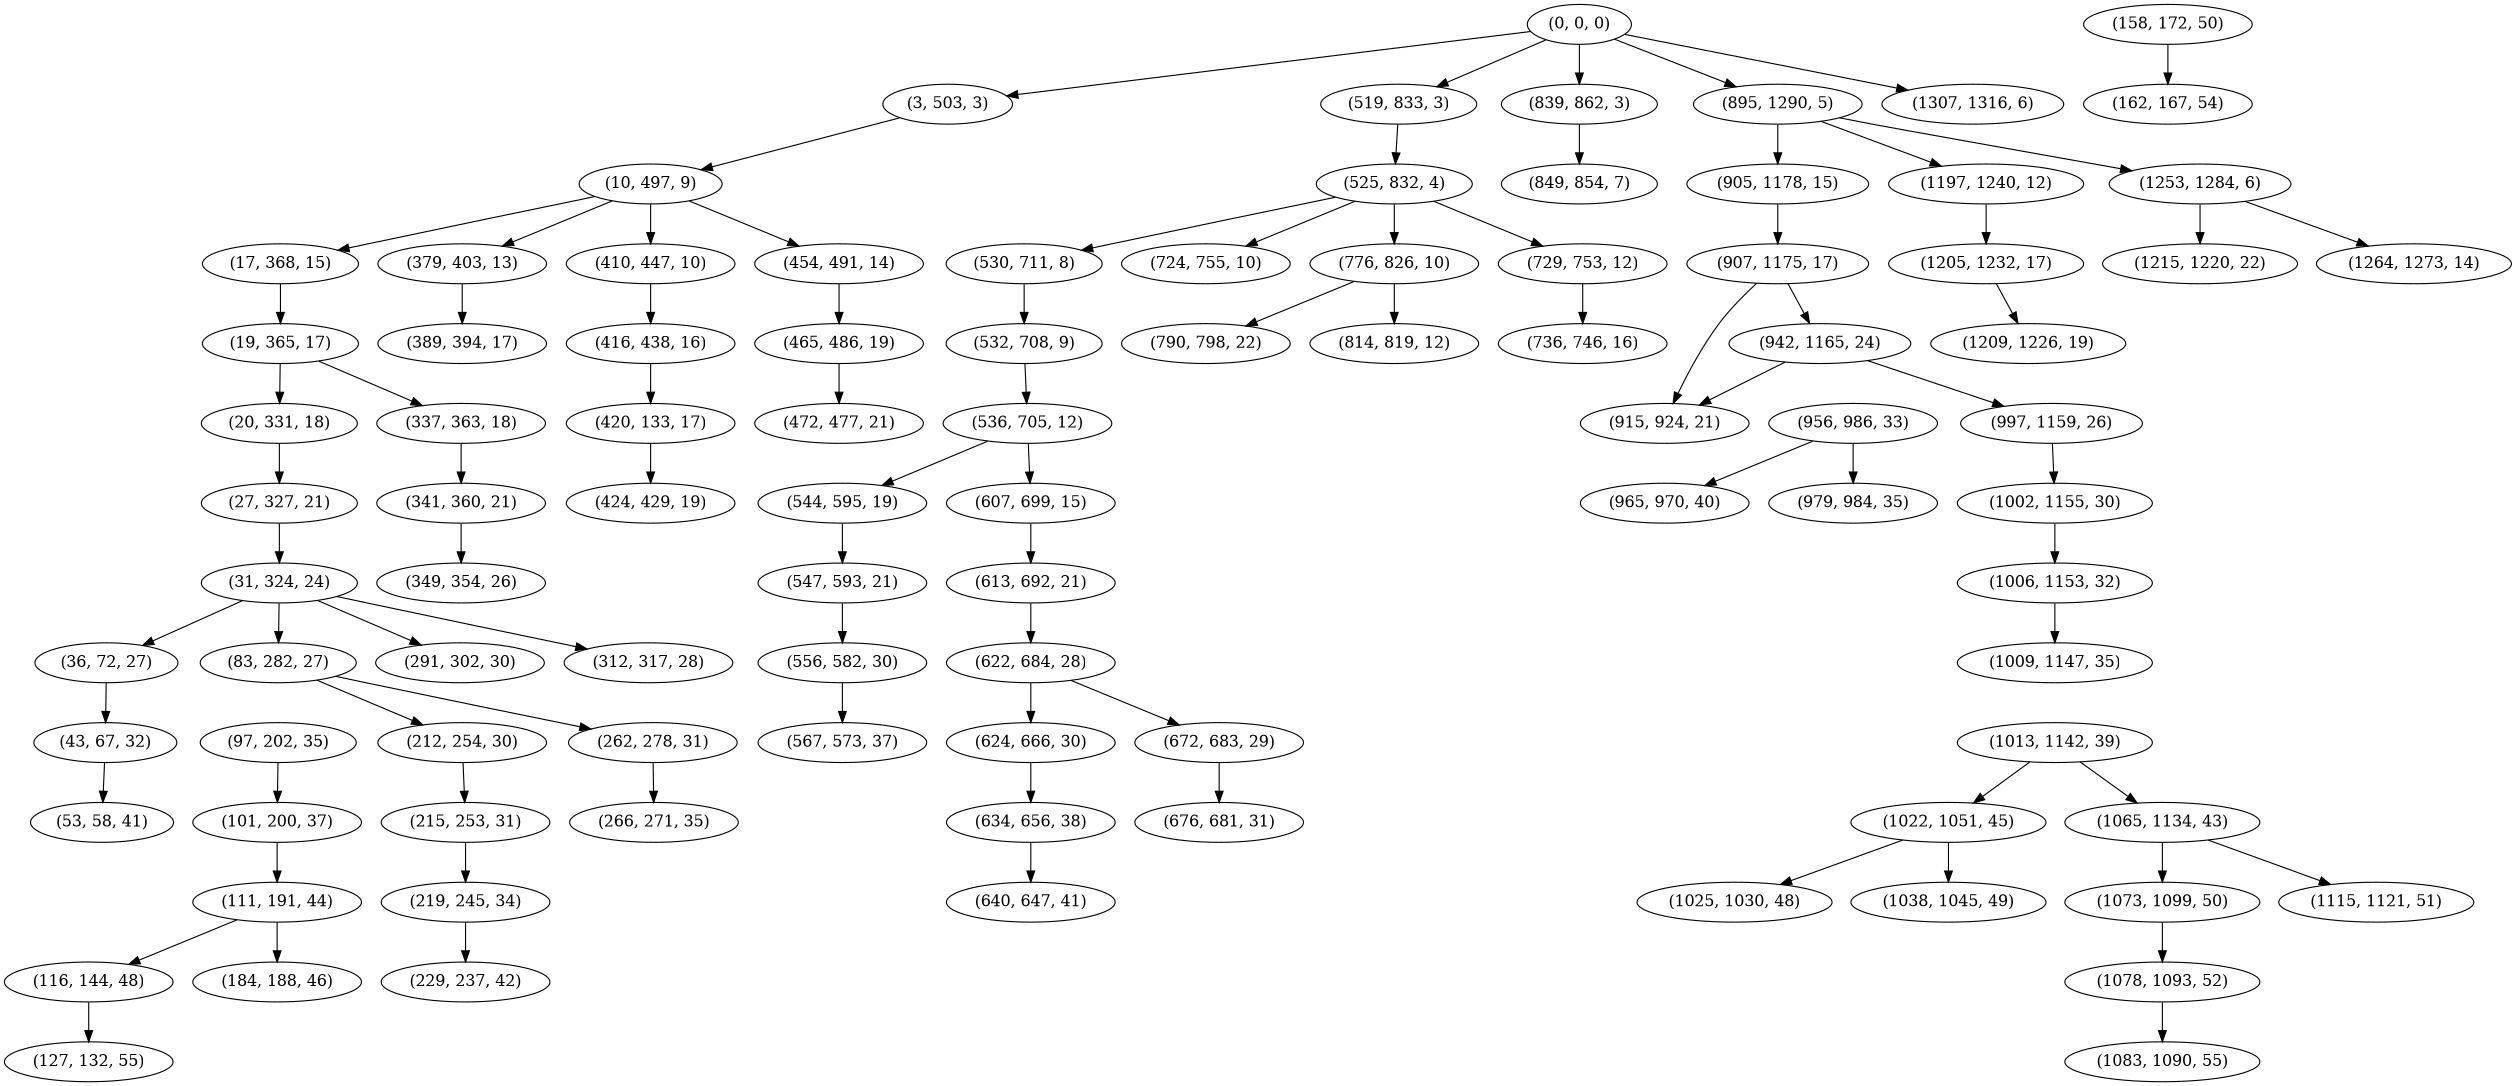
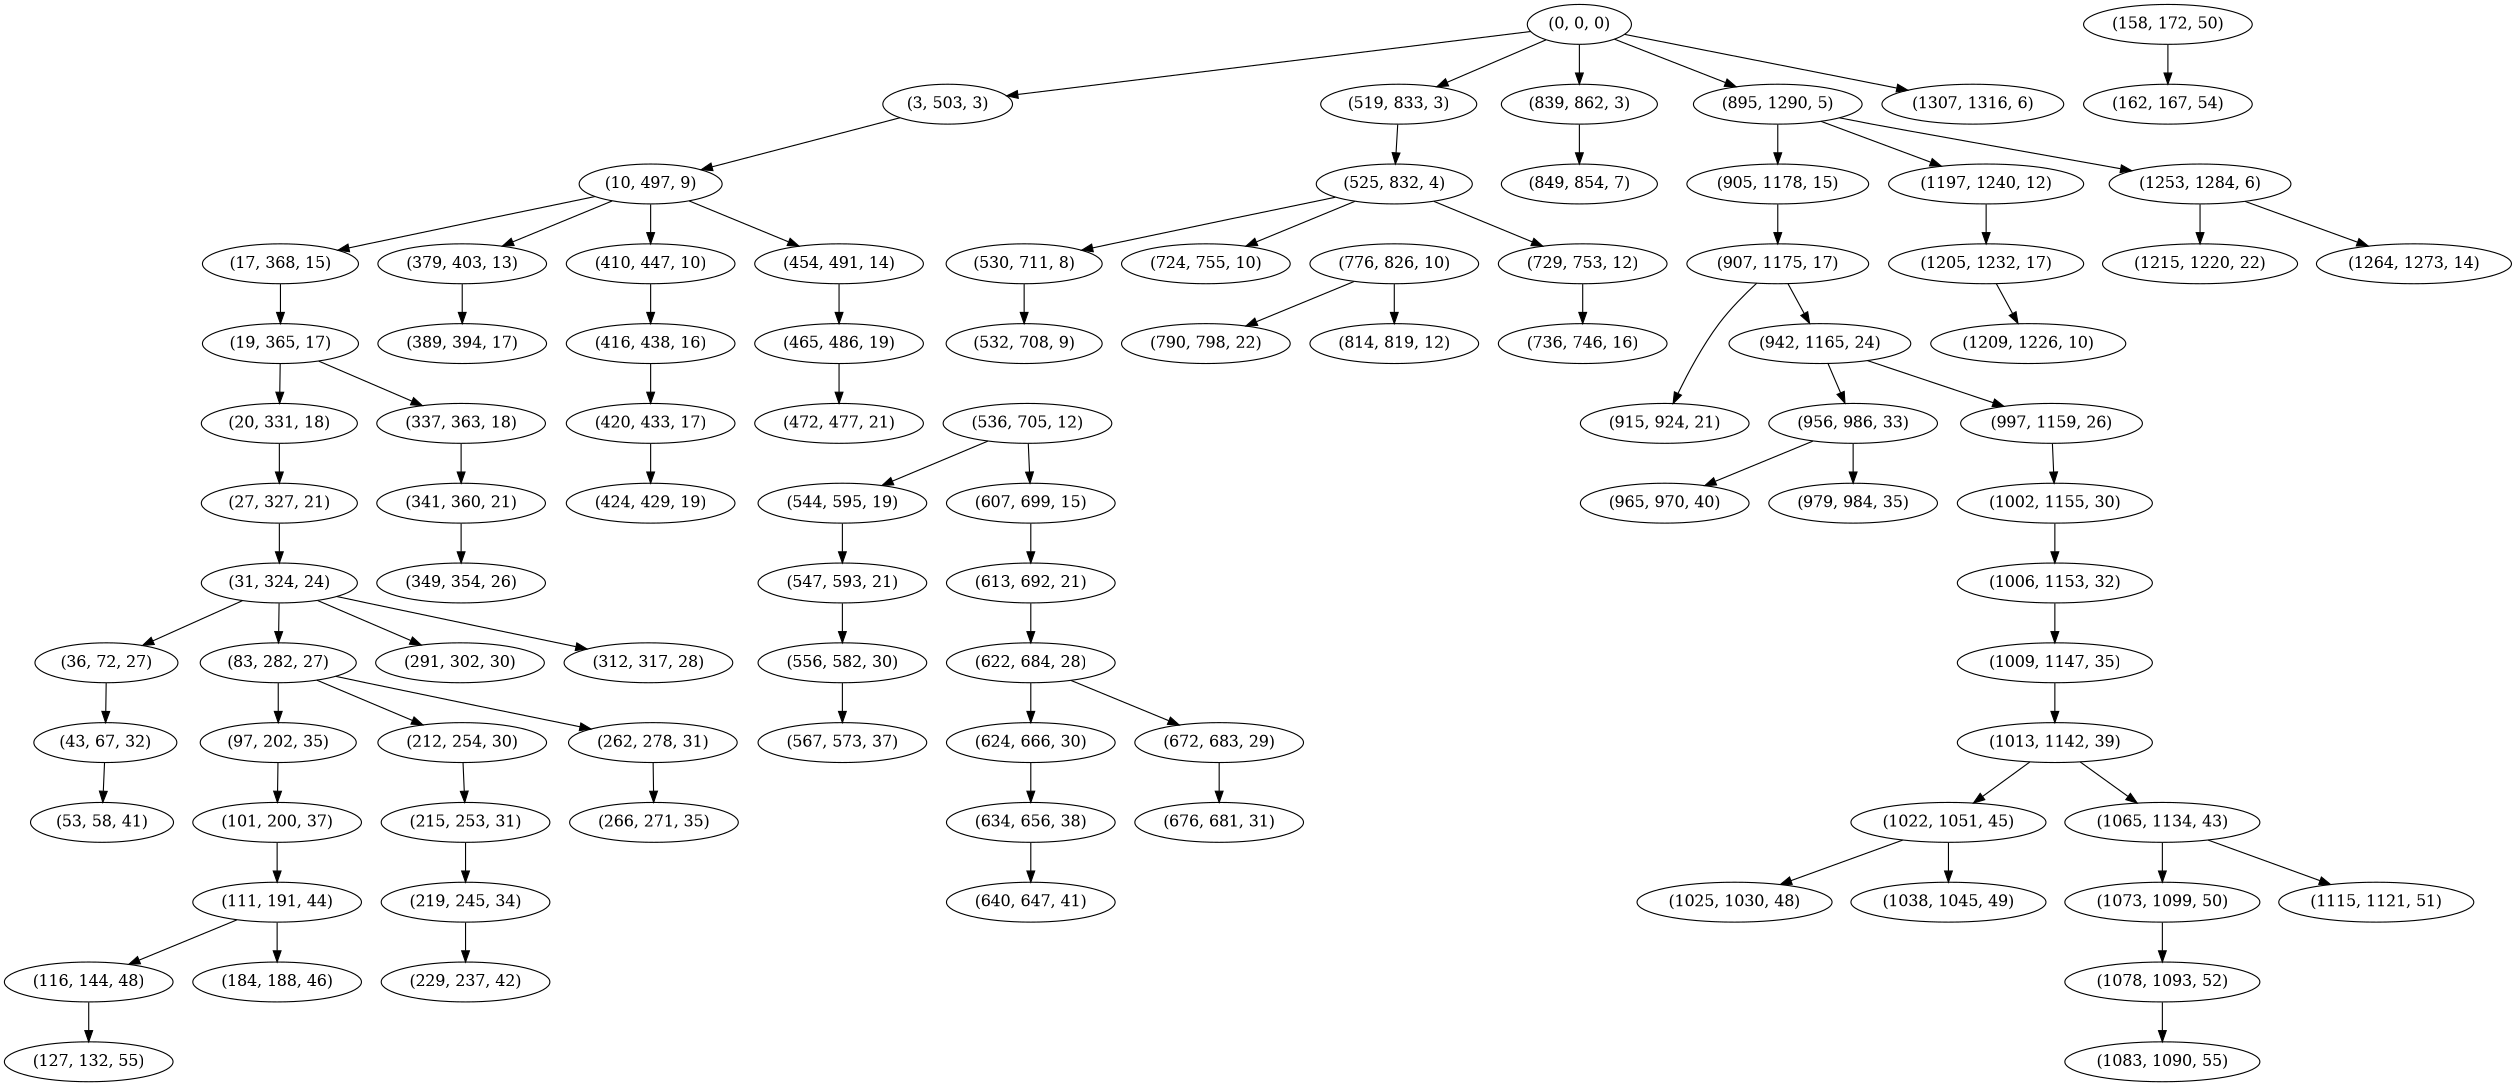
edge "(525, 832, 4)" -> "(776, 826, 10)": removed
node "(1209, 1226, 19)": label "(1209, 1226, 19)" -> "(1209, 1226, 10)"
edge "(532, 708, 9)" -> "(536, 705, 12)": removed
edge "(942, 1165, 24)" -> "(915, 924, 21)": now "(942, 1165, 24)" -> "(956, 986, 33)"
node "(420, 133, 17)": label "(420, 133, 17)" -> "(420, 433, 17)"
edge "(83, 282, 27)" -> "(97, 202, 35)": added
edge "(1009, 1147, 35)" -> "(1013, 1142, 39)": added
